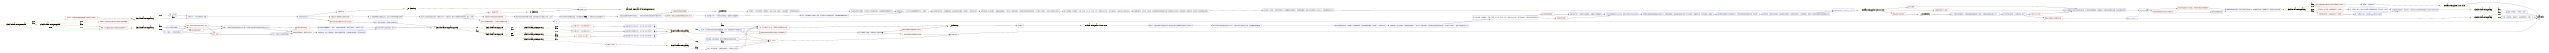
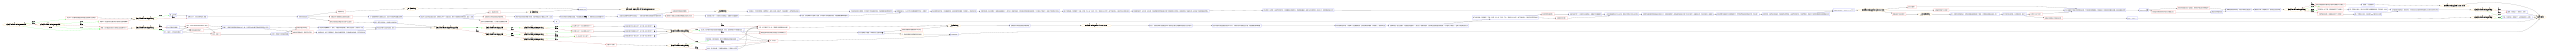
node "這才像話": label "這才像話" -> "還真沒看出來你是個統計和數學迷"
